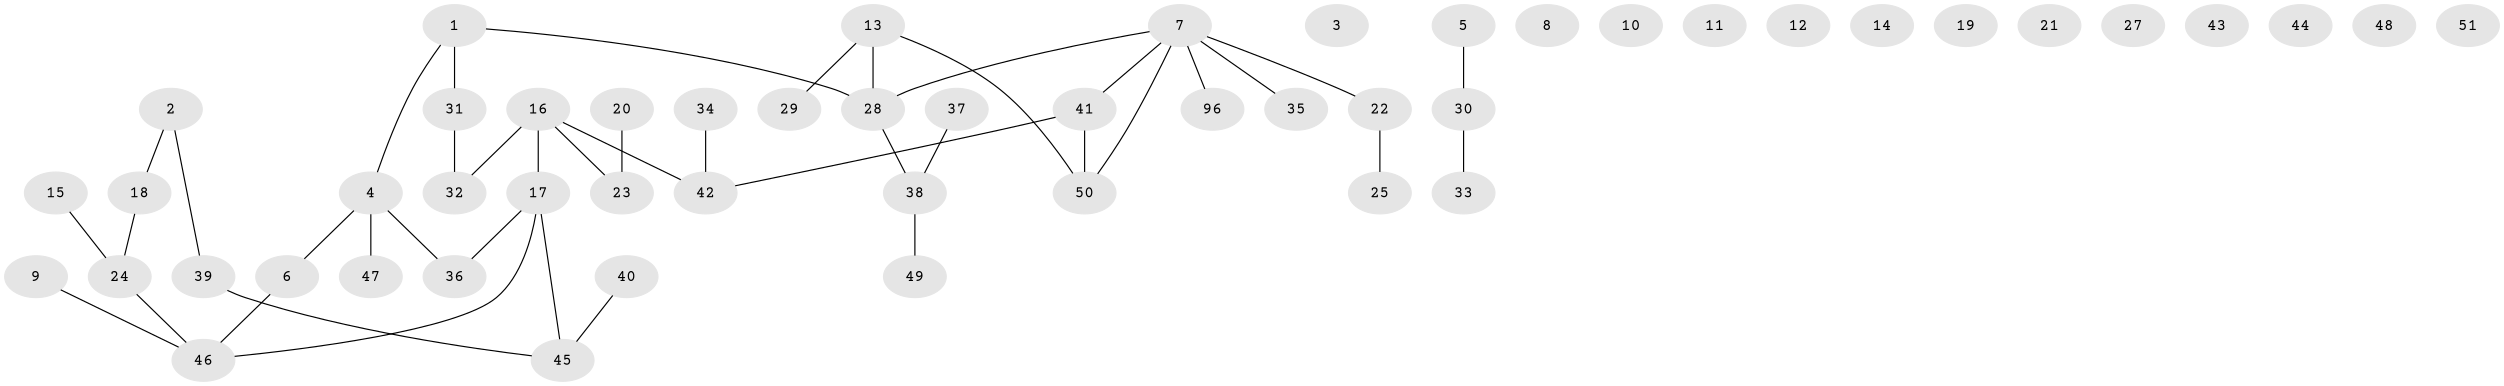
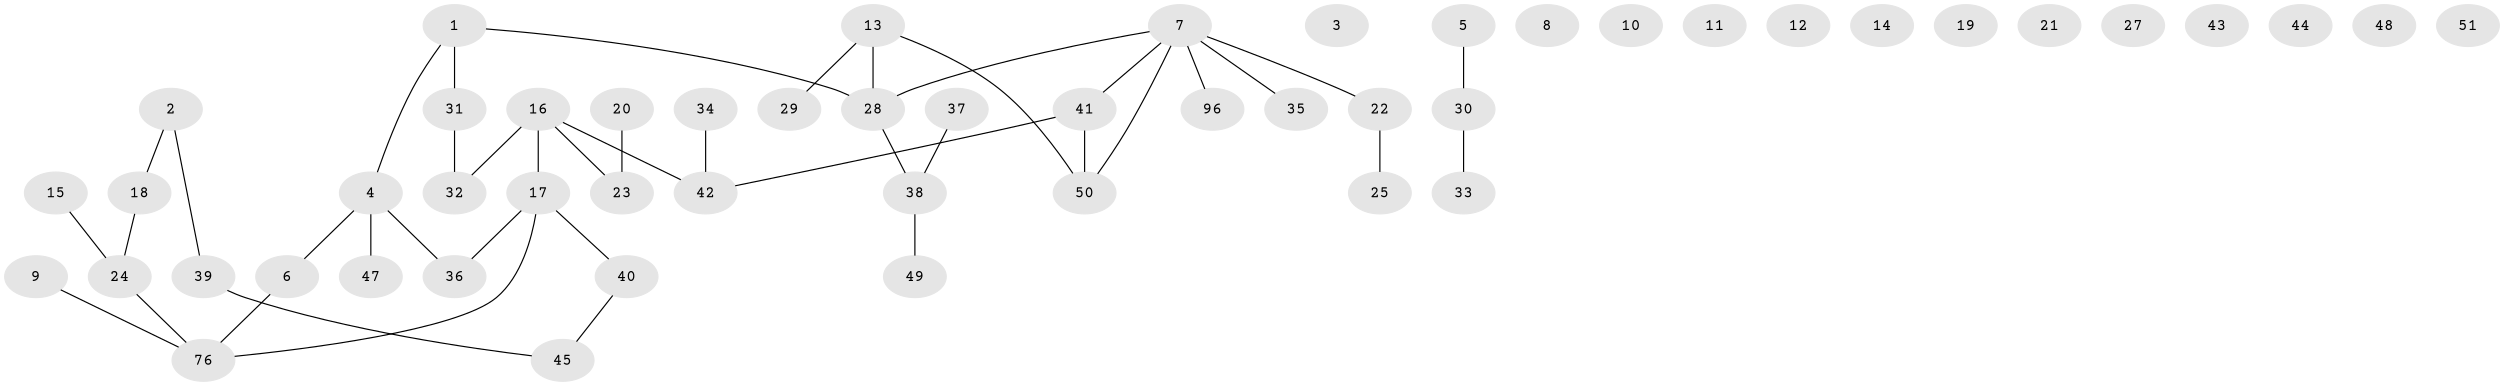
edge "17" -- "45": now "17" -- "40"
node "46": label "46" -> "76"
